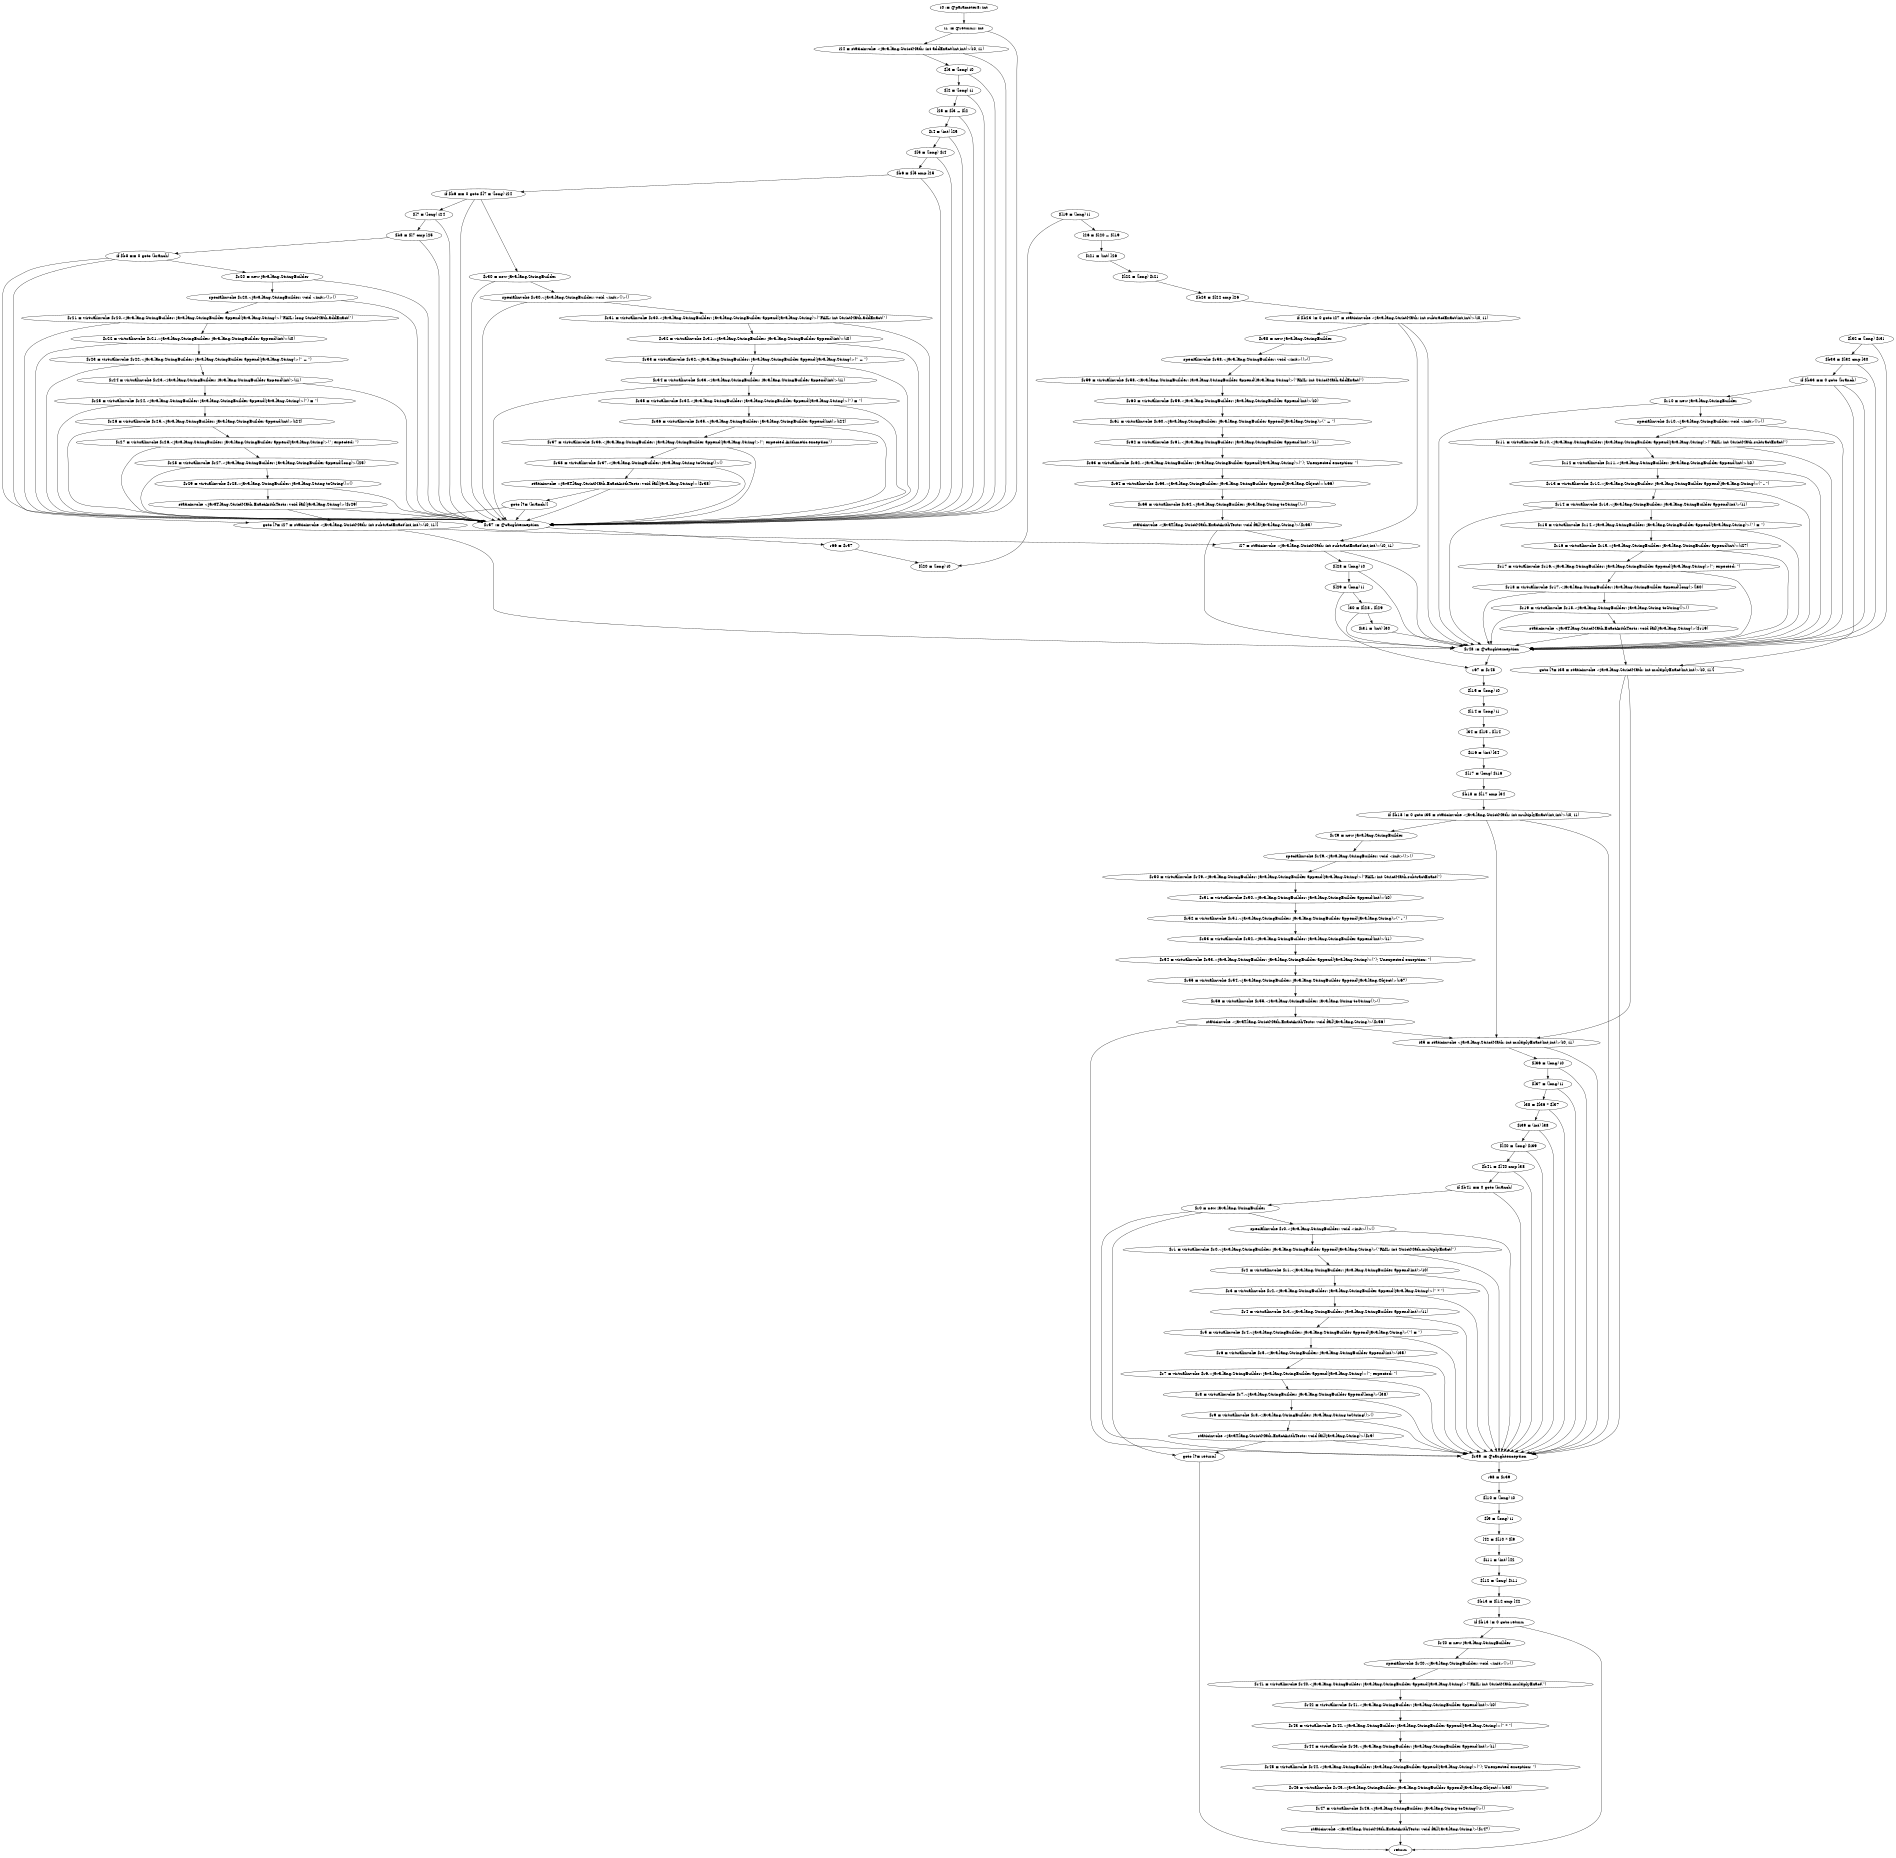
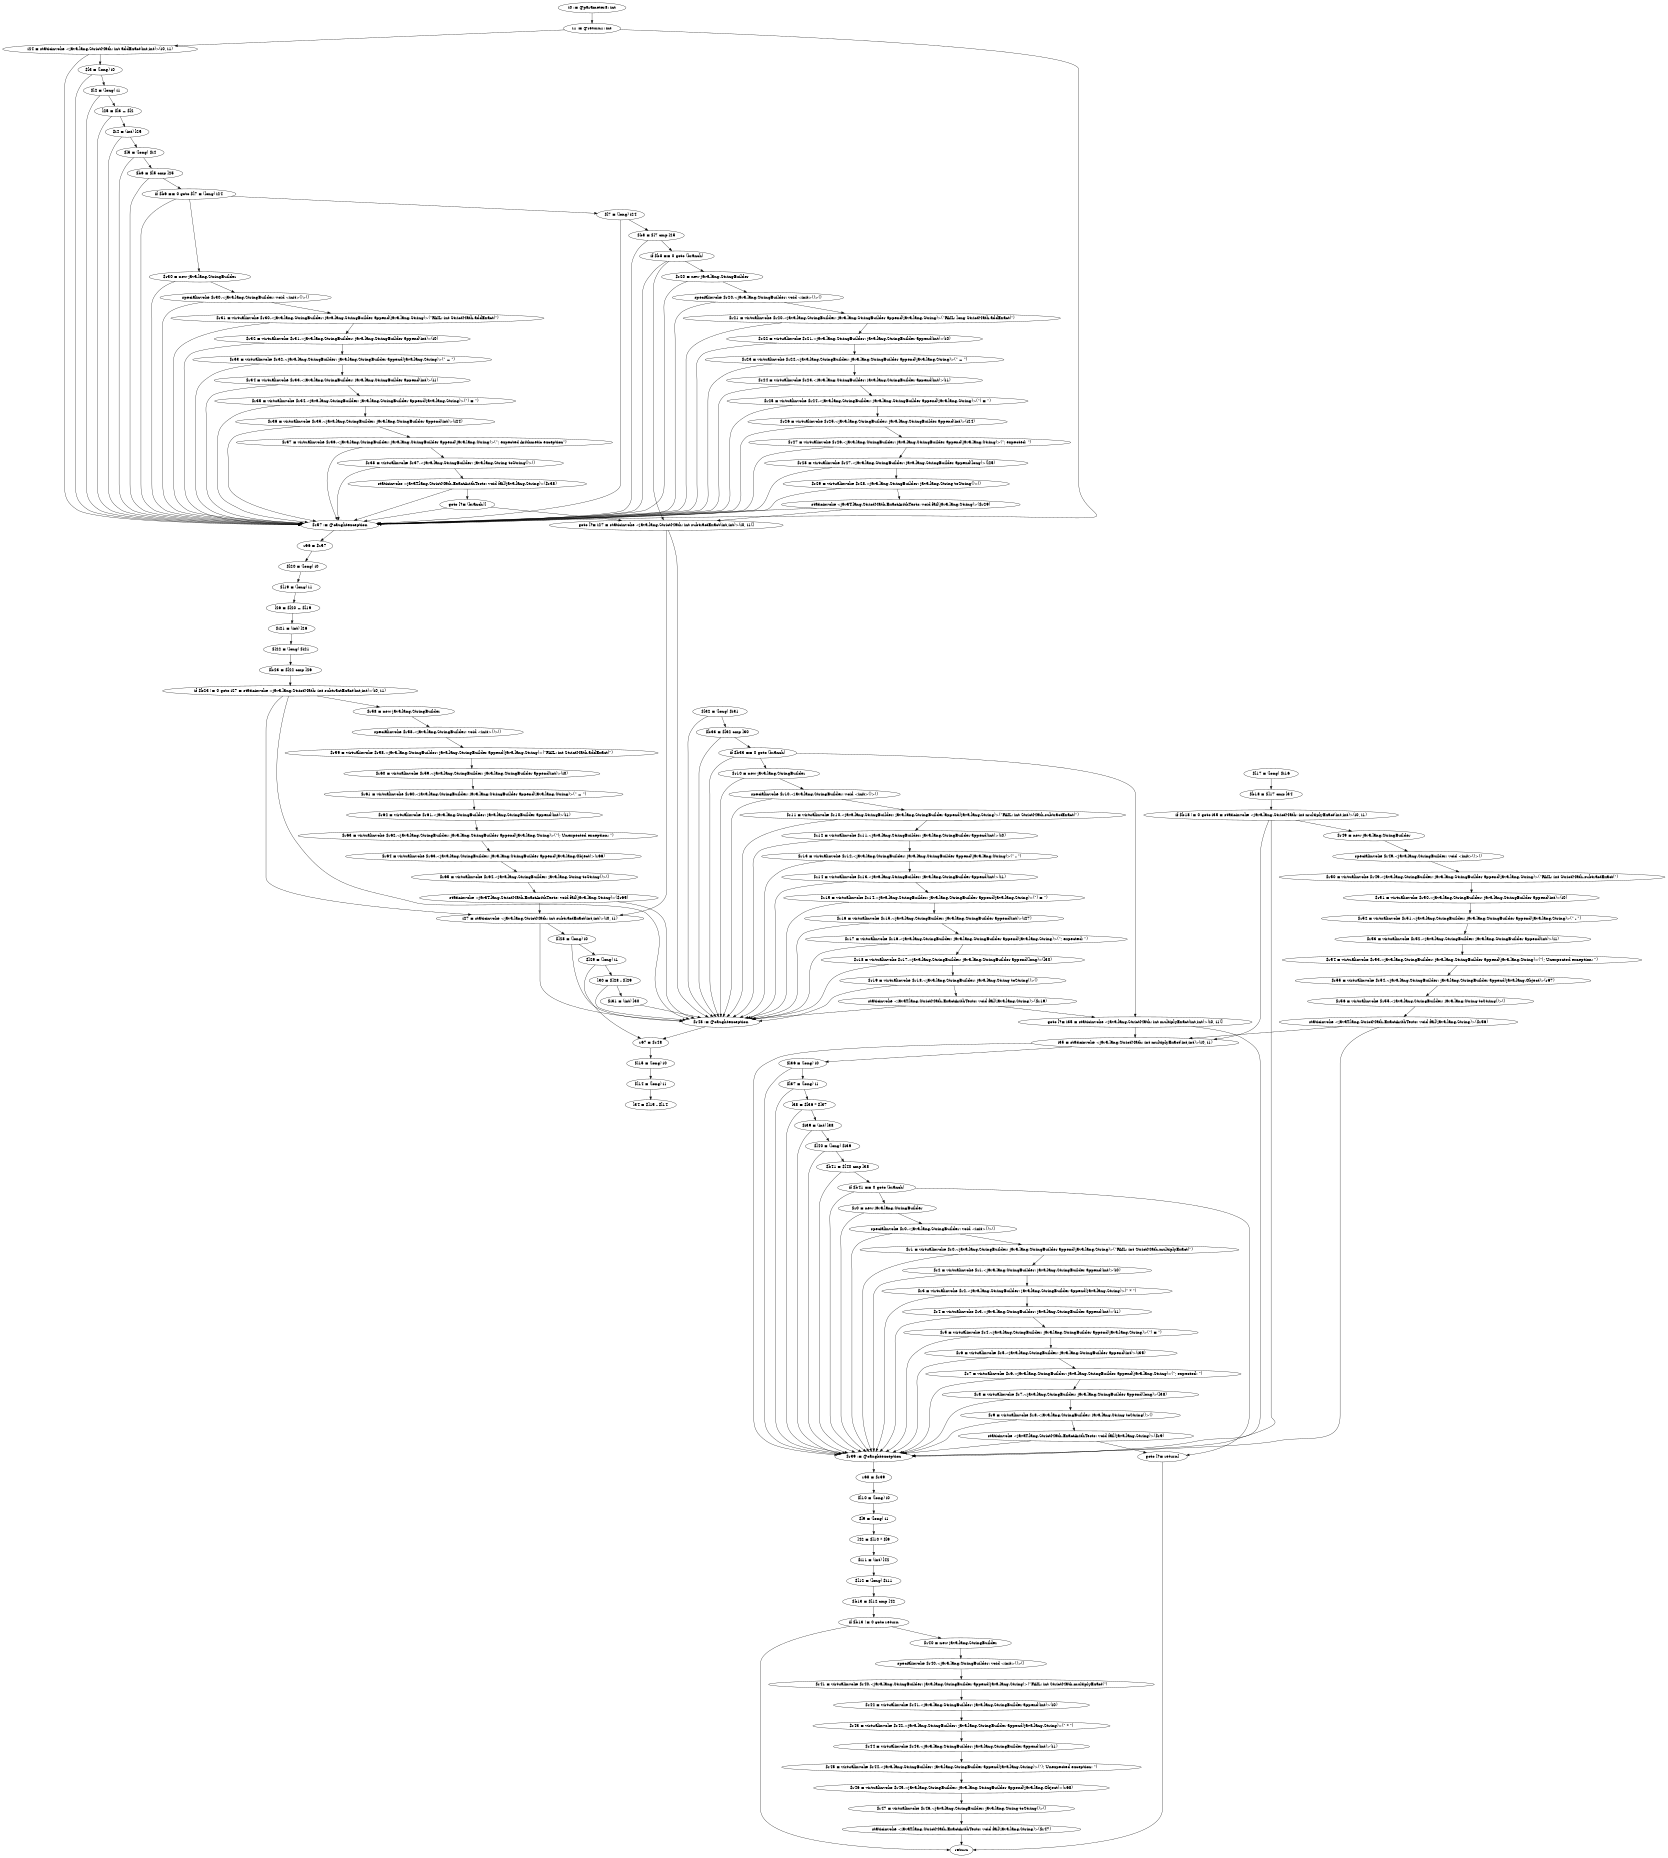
edge "$l19 = (long) i1" -> "$l20 = (long) i0": reversed
node "$i16 = (int) l34": removed
edge "$r0 = new java.lang.StringBuilder" -> "goto [?= return]": now "if $b41 == 0 goto (branch)" -> "goto [?= return]"
